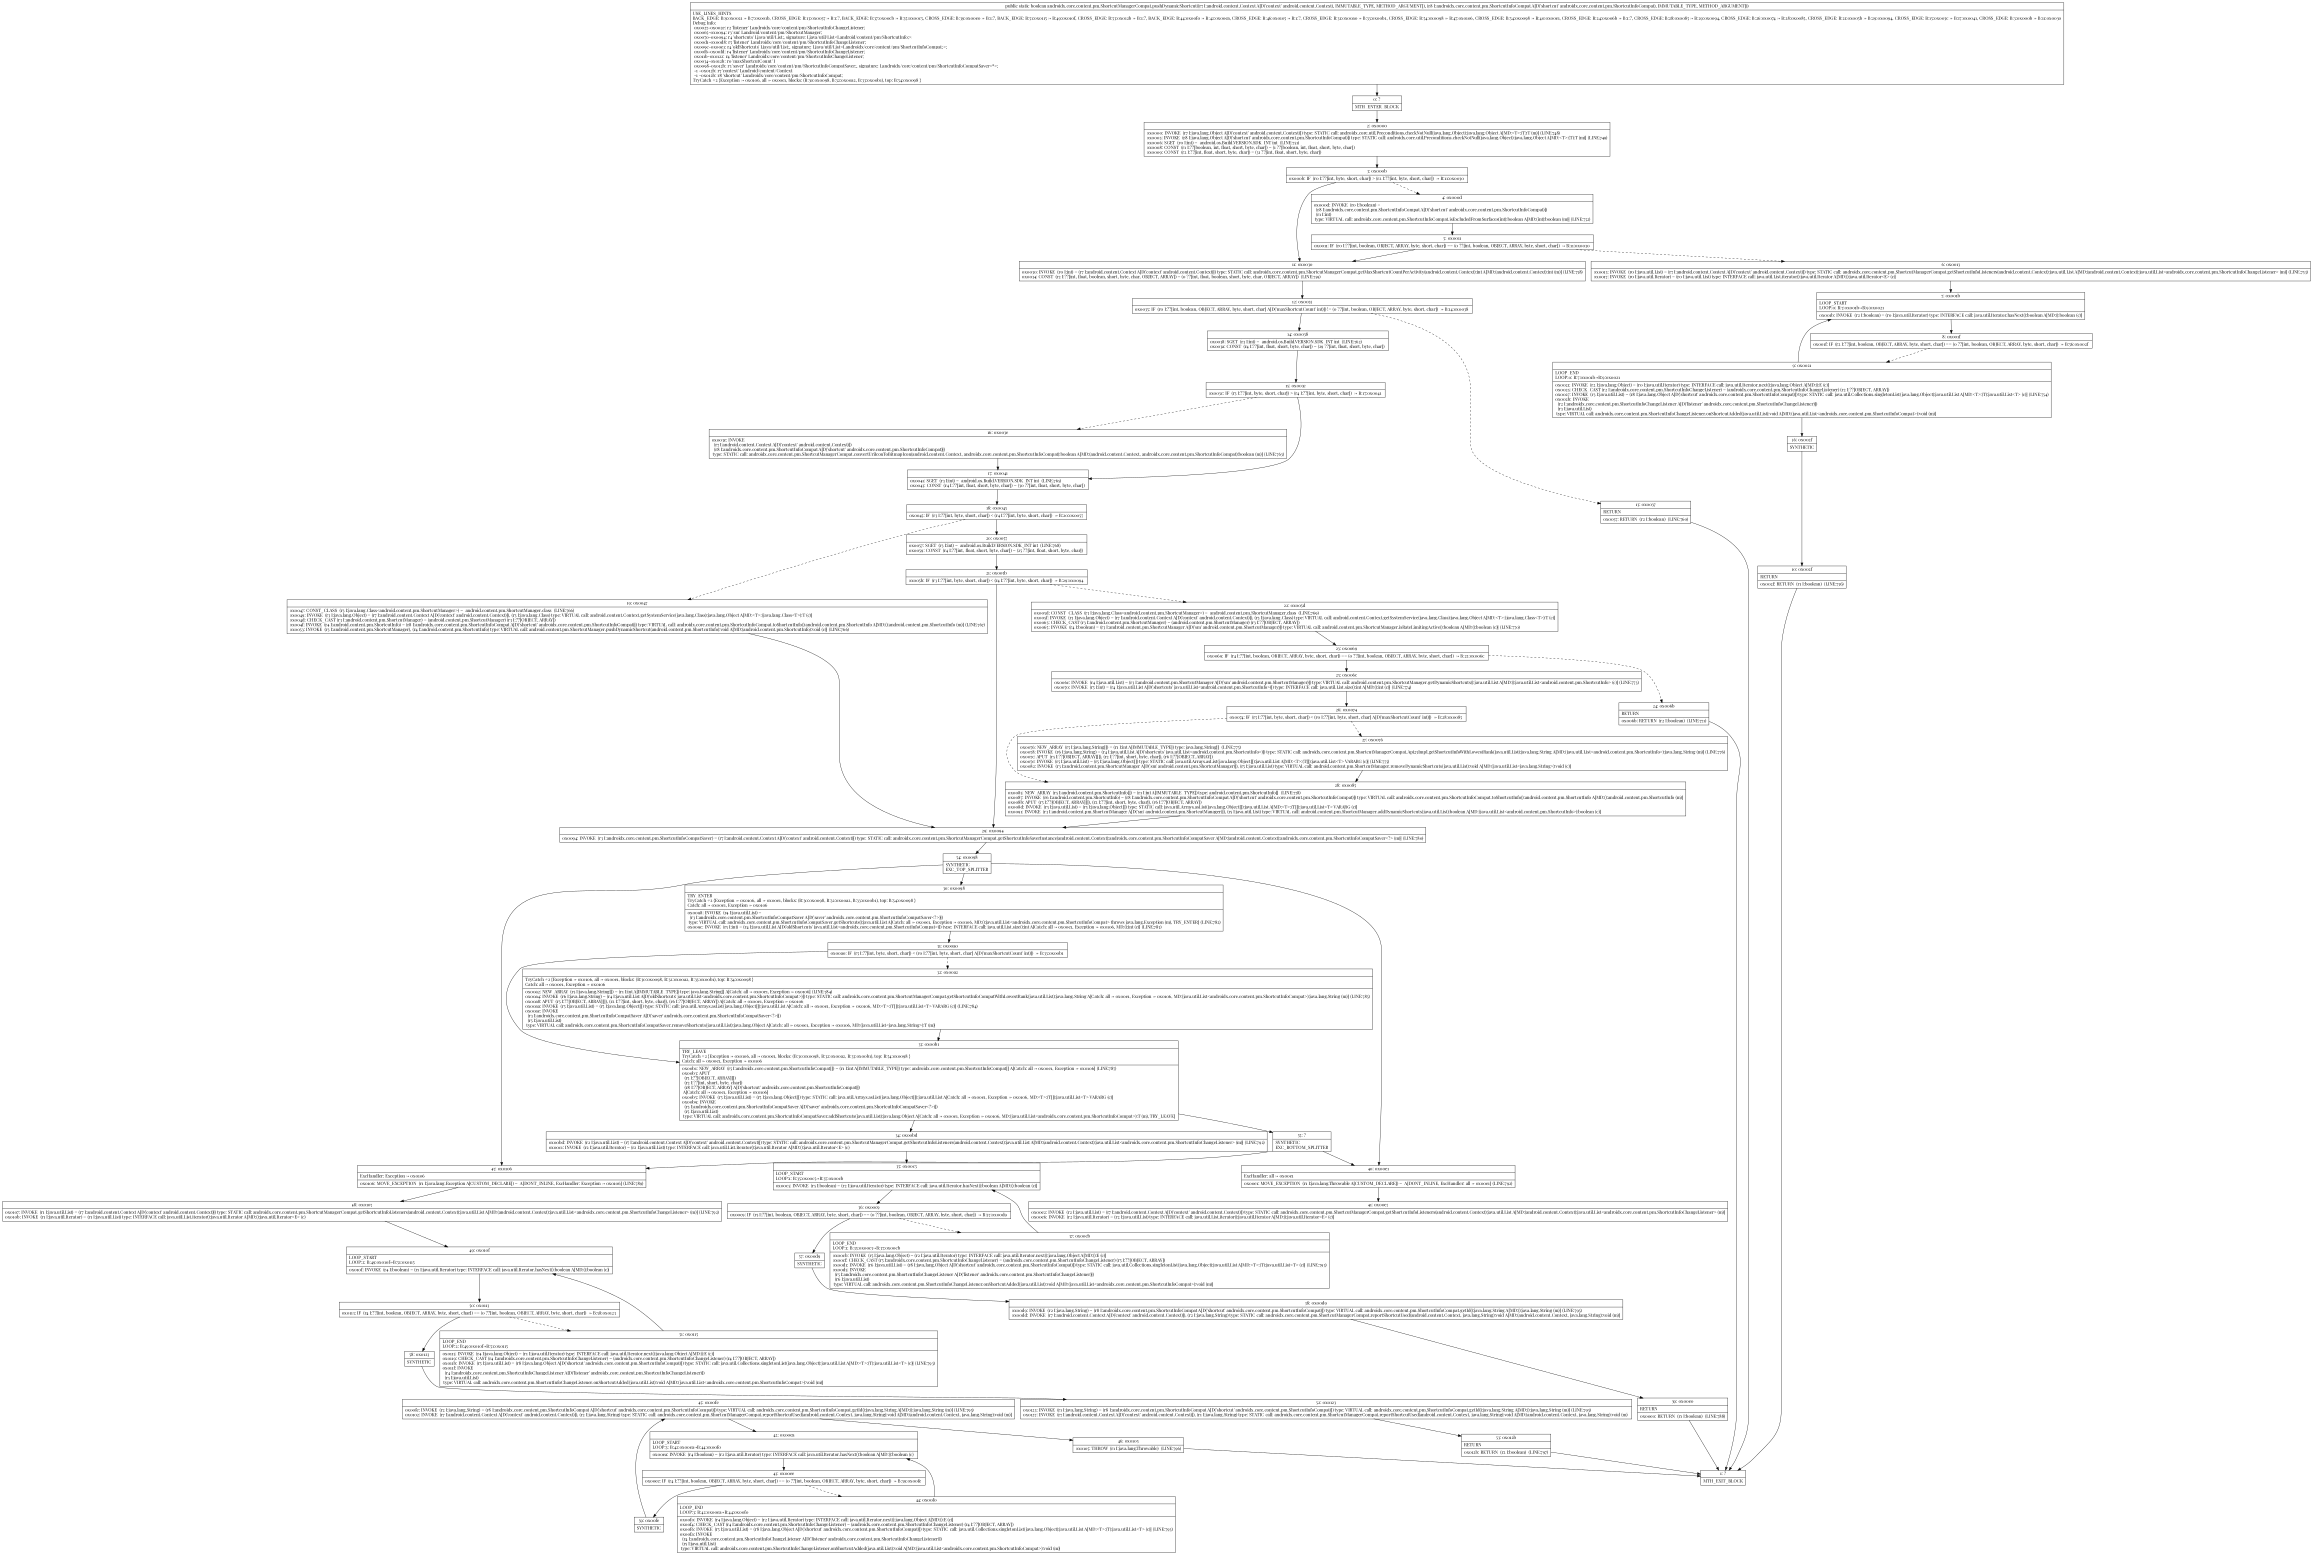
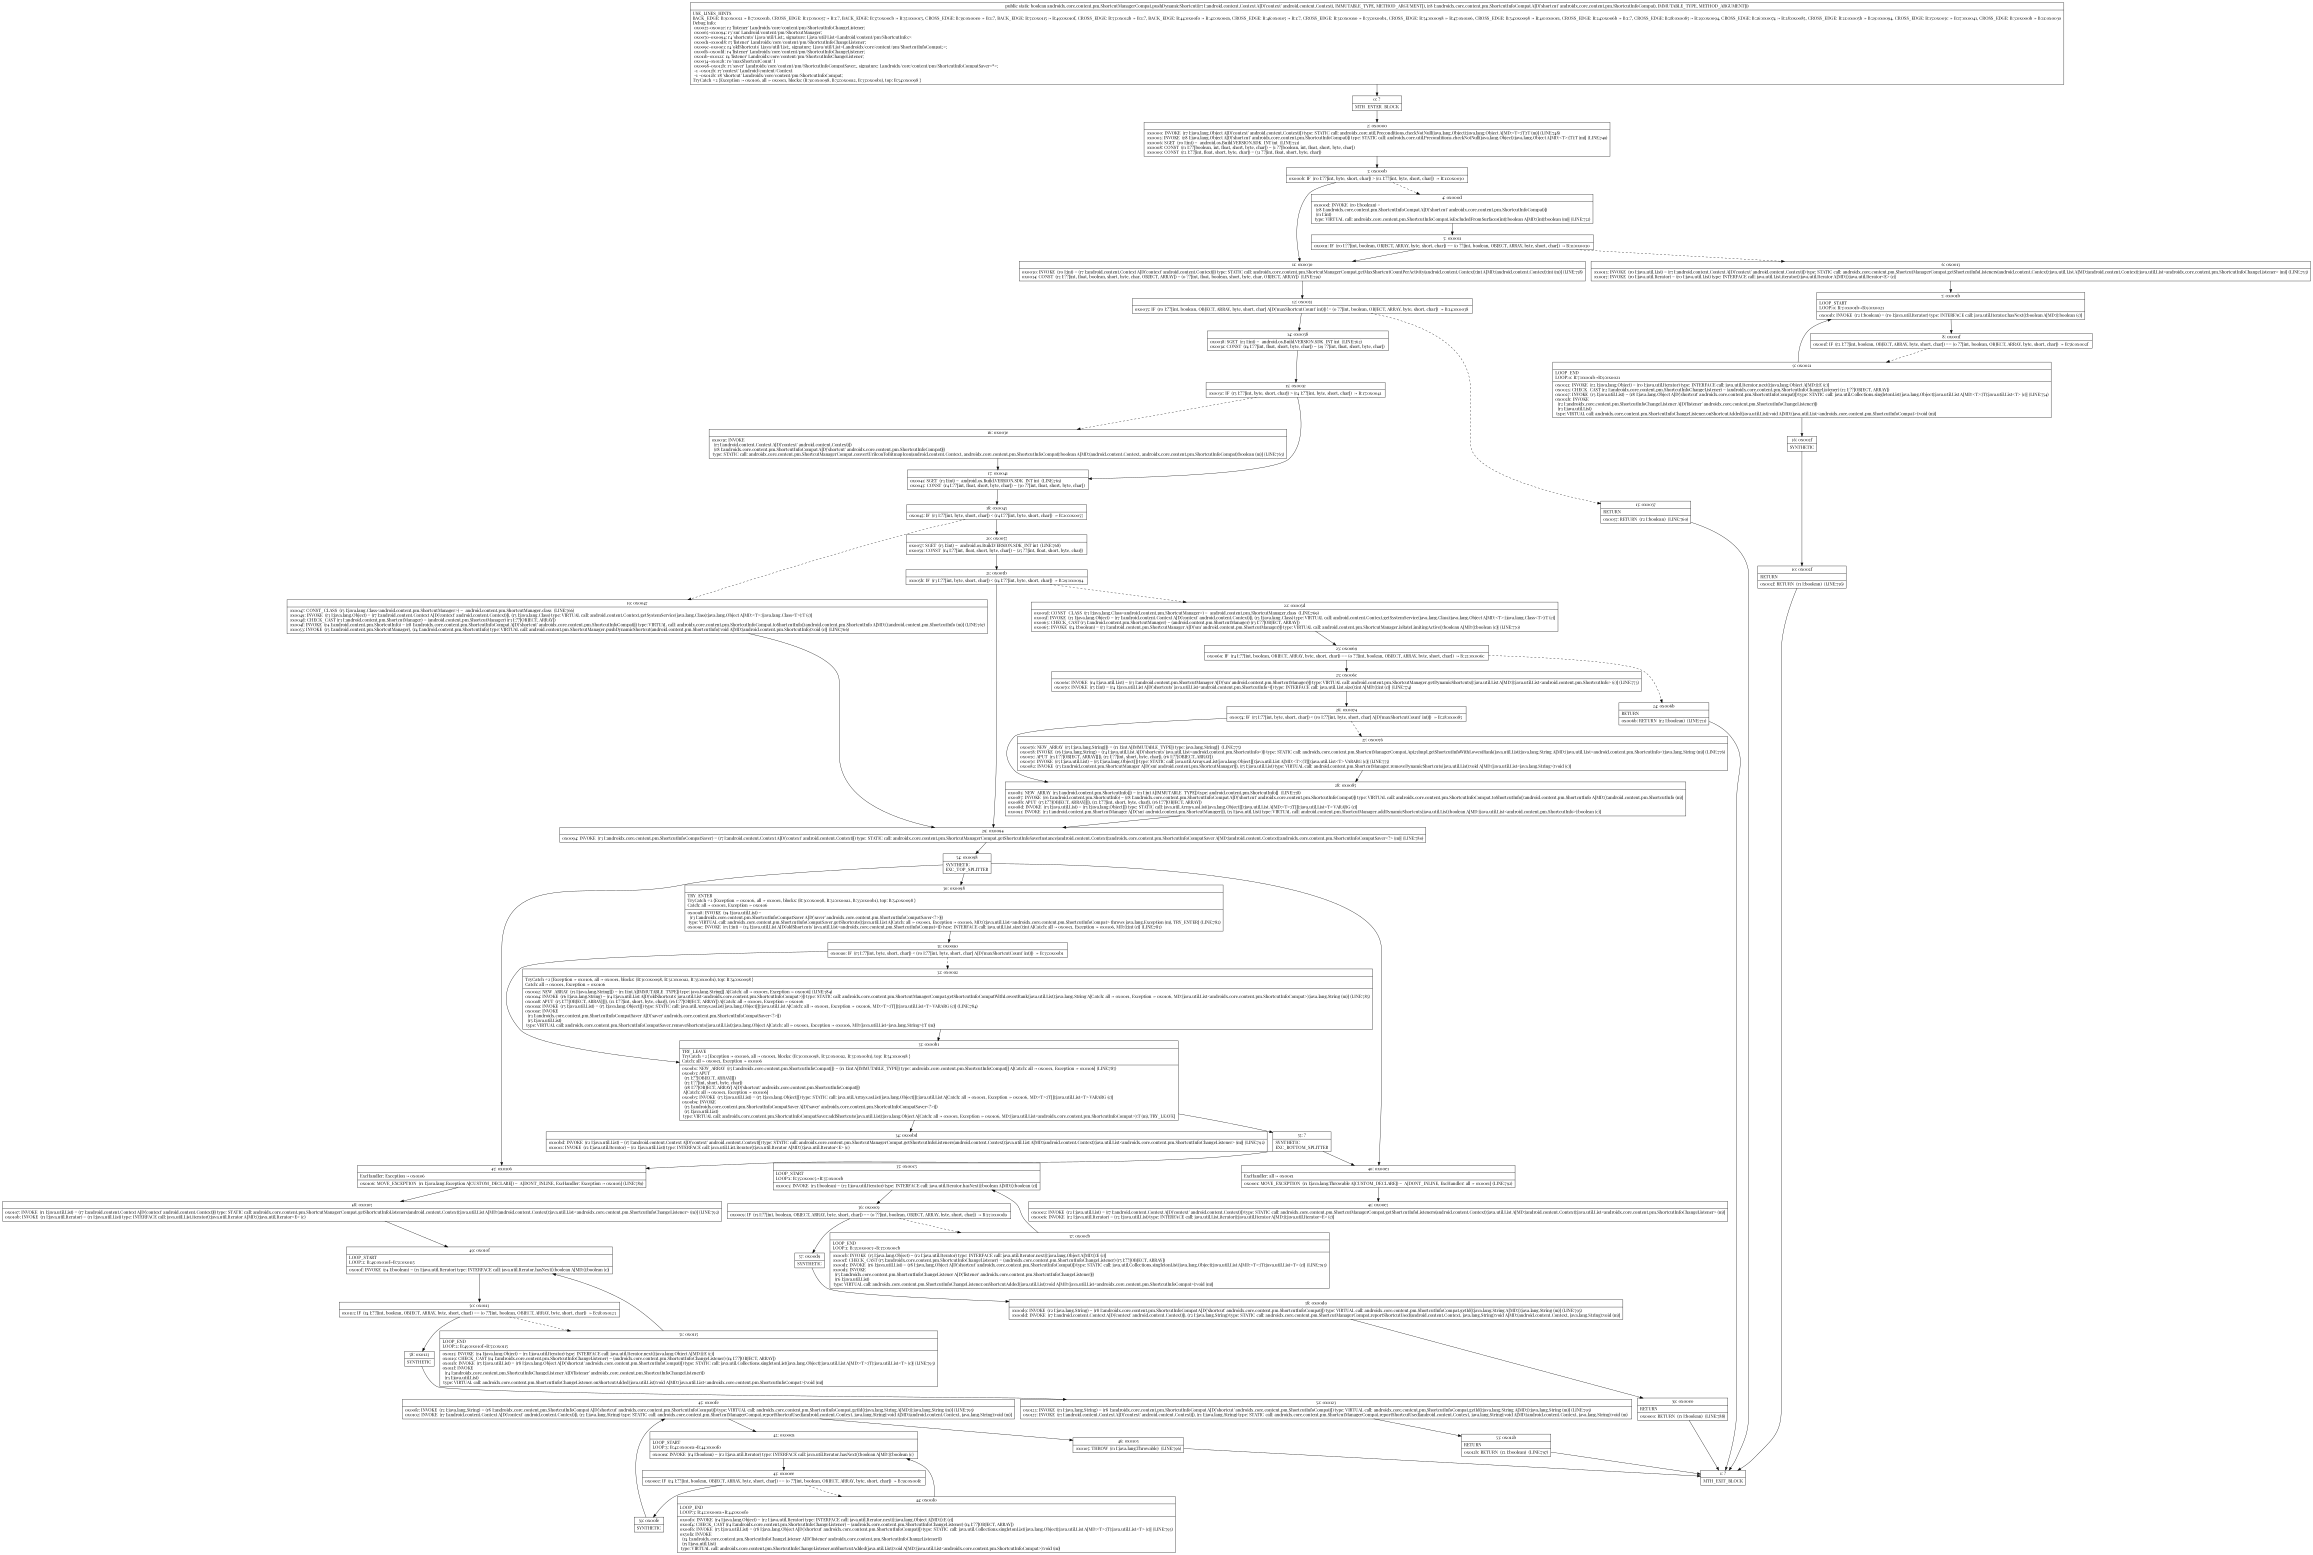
edge "26: 0x0074" -> "28: 0x0085": style dashed -> solid
edge "34: 0x00bd" -> "35: 0x00c5": removed
node "44: 0x00f0": text "0x00fa: INVOKE" -> "0x50fa: INVOKE"
